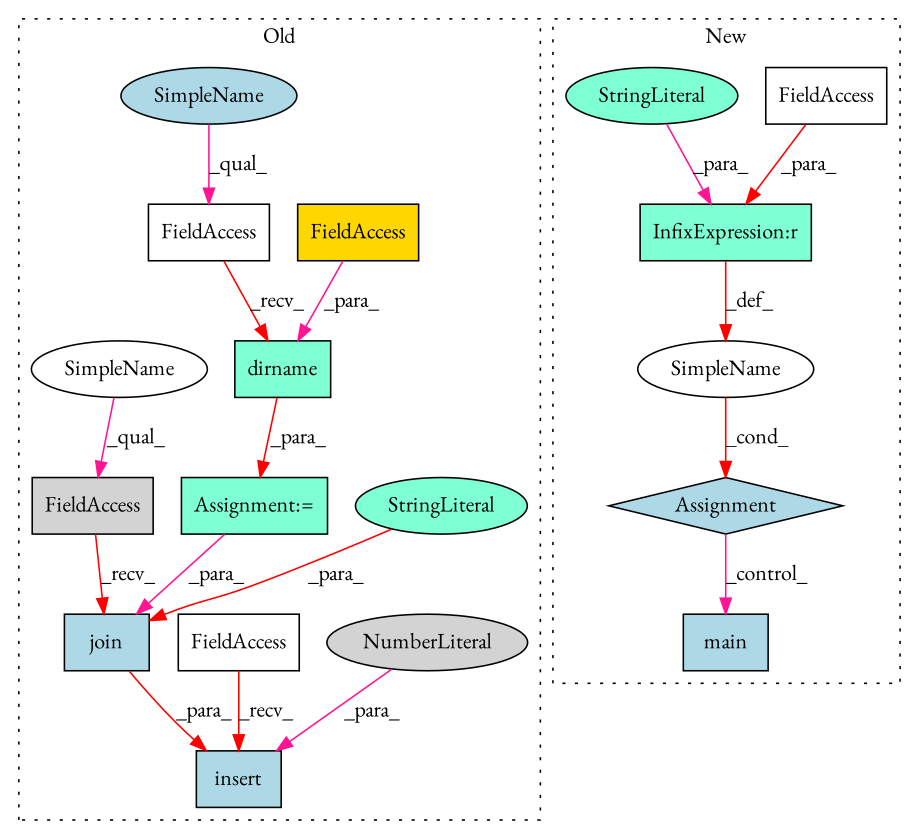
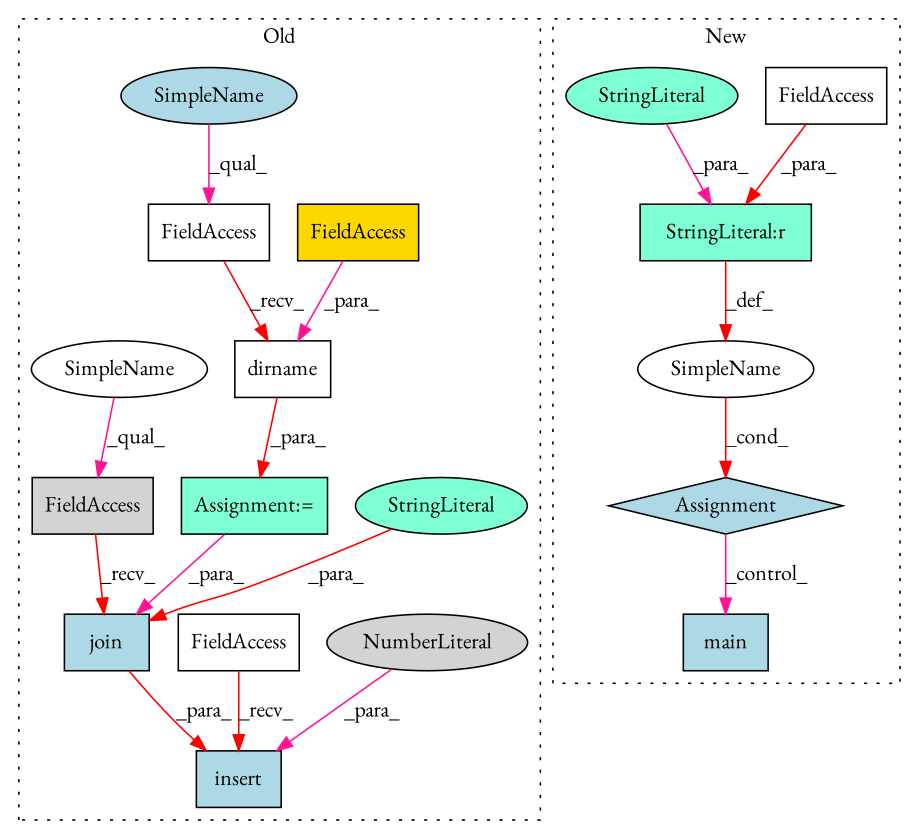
node "InfixExpression:r": label "InfixExpression:r" -> "StringLiteral:r"
node "dirname": fillcolor aquamarine -> white
